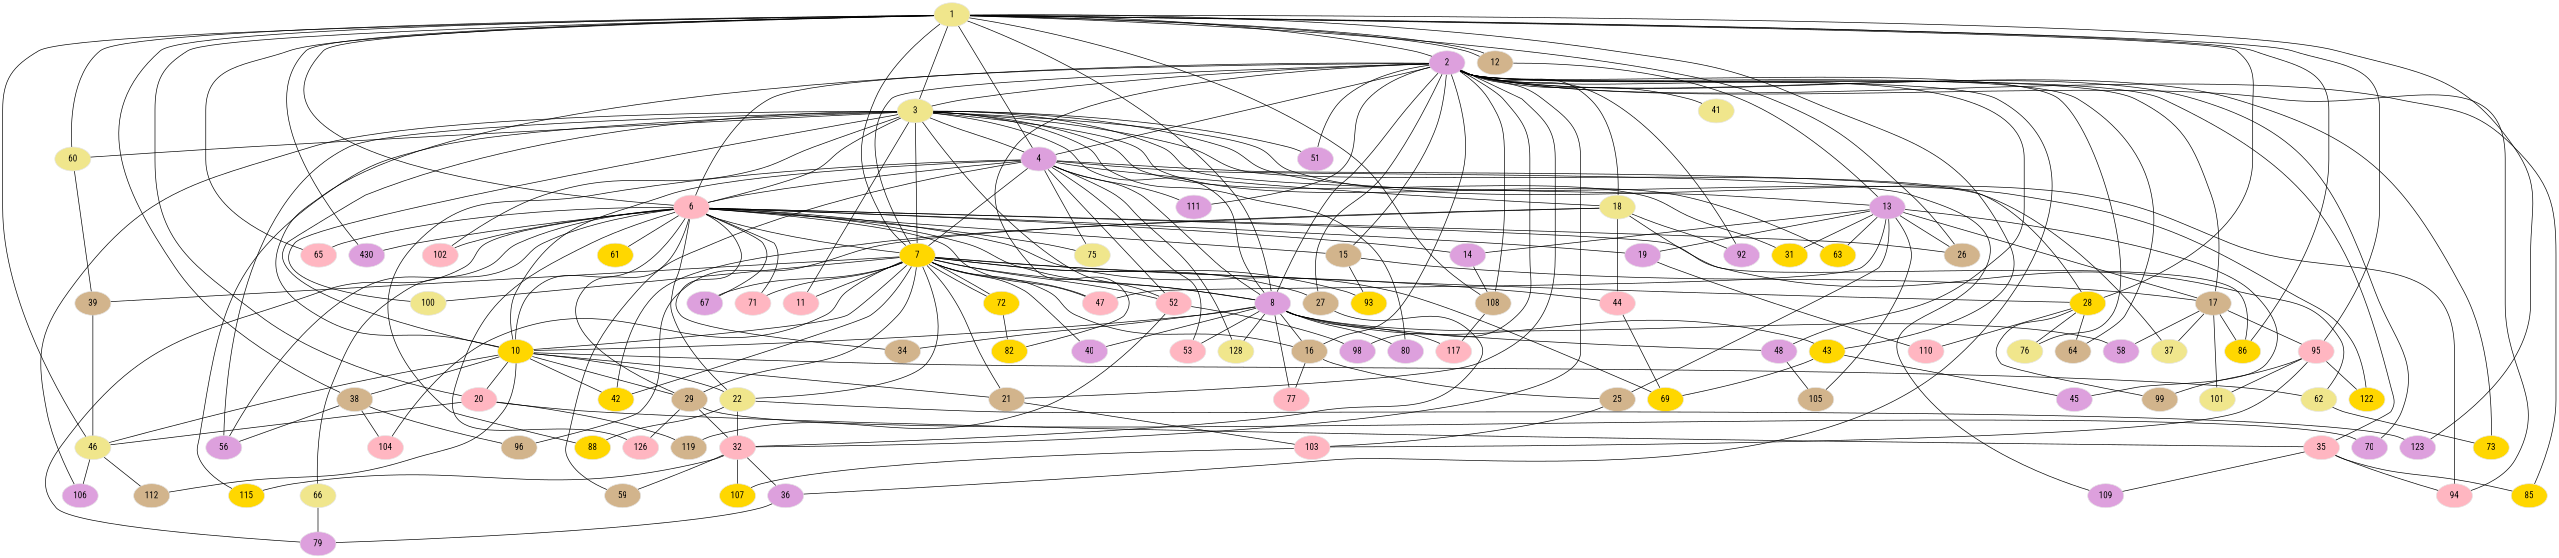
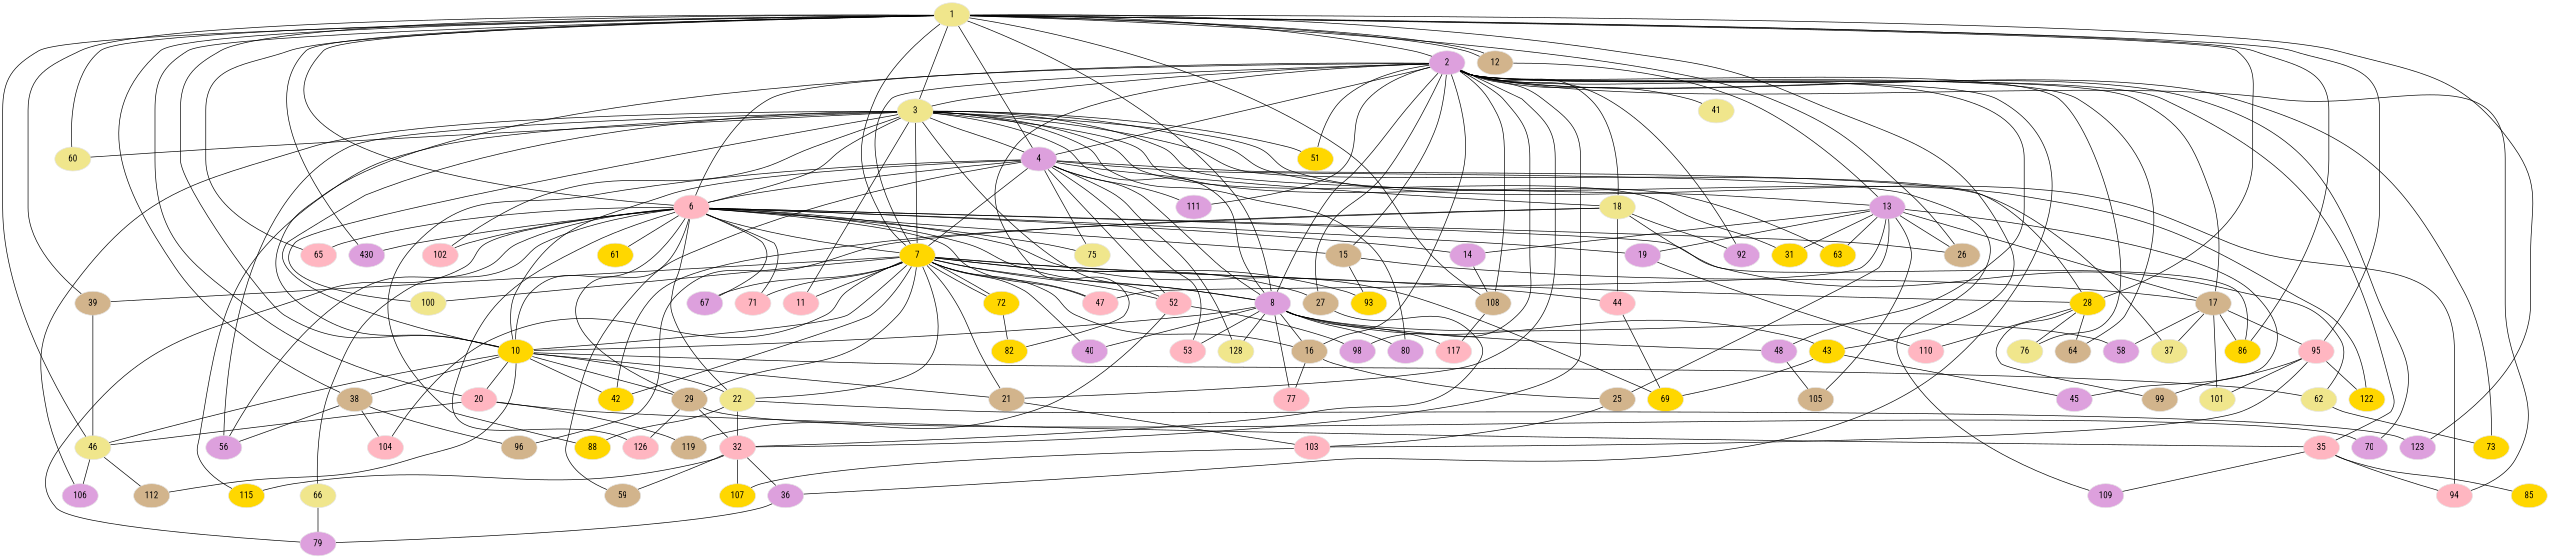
edge "1" -- "10": added
edge "2" -- "85": removed
node "51": fillcolor plum -> gold
edge "60" -- "39": now "1" -- "39"
node "34": removed
